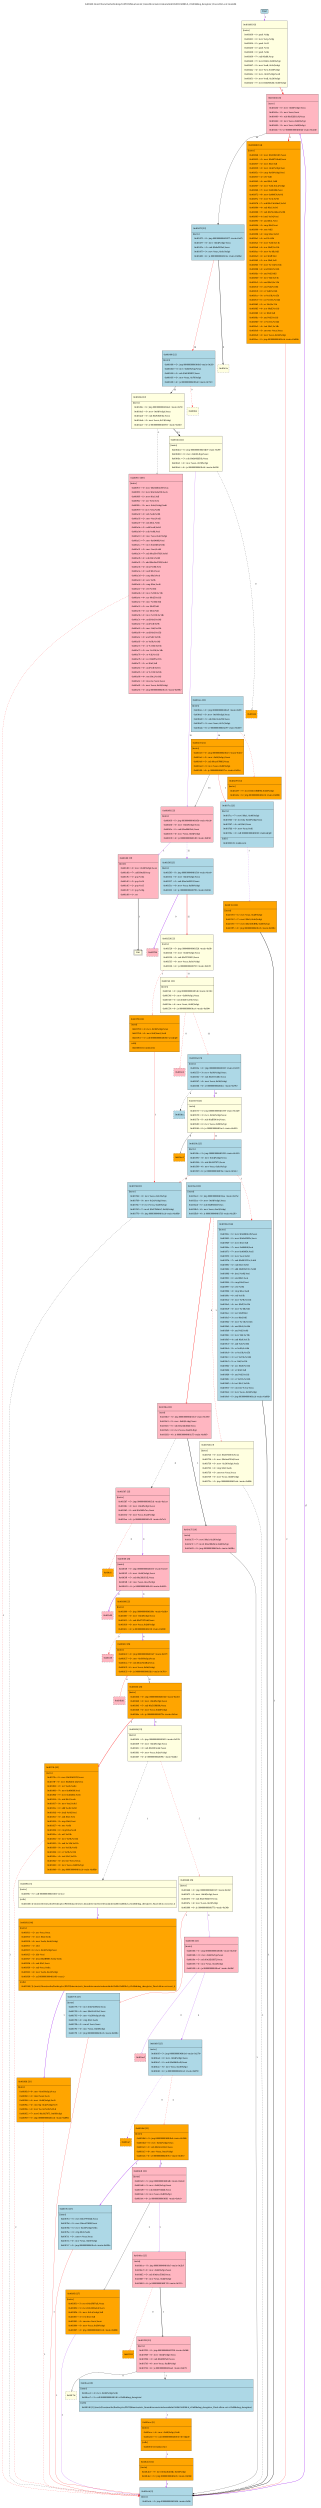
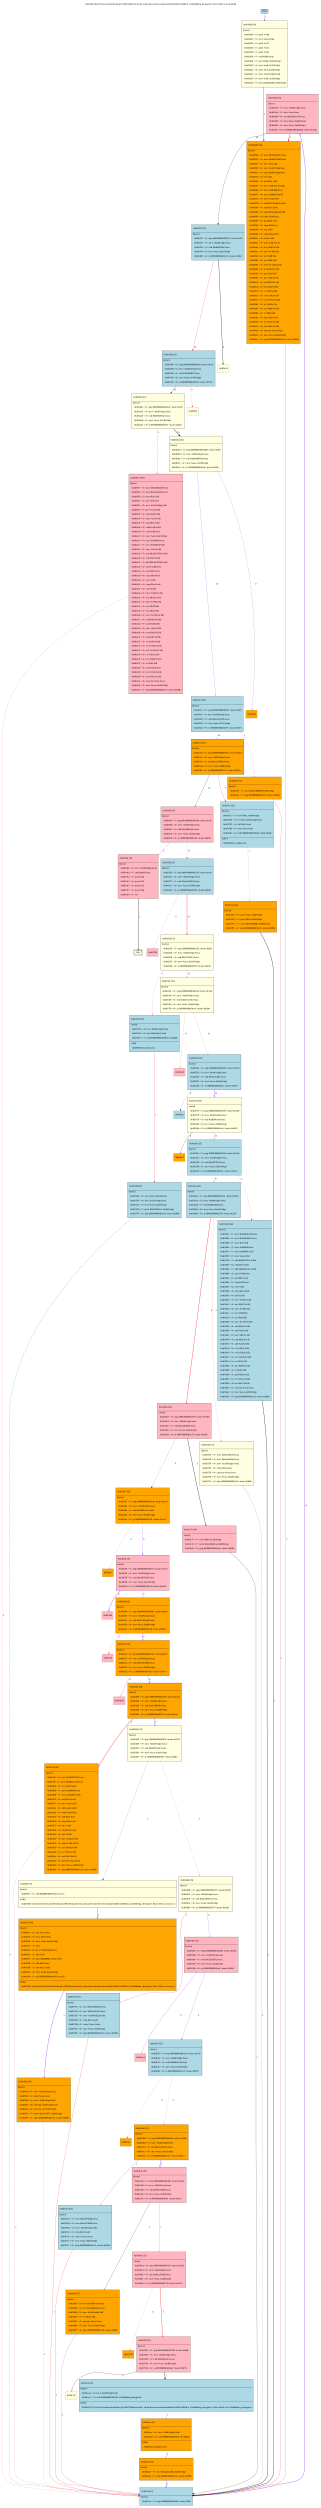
edge "0x401430 [43]" -> "0x40145b [23]": now "0x401430 [43]" -> "0x40184d [164]"
edge "0x4014b4 [22]" -> "0x4014f6 [25]": now "0x4014b4 [22]" -> "0x4014ca [22]"
edge "0x40150f [25]" -> "0x401796": style bold -> dashed
node "0x401759 [13]": fillcolor orange -> lightblue
edge "0x40158c [25]" -> "0x401766 [21]": now "0x40158c [25]" -> "0x4015a5 [25]"
node "0x4015d7 [25]": fillcolor lightpink -> orange
edge "0x401a97 [12]" -> "0x401ccb [5]": added, label "1"
edge "0x401bb1" -> "0x401622 [25]": reversed
edge "0x4016b8 [25]" -> "0x4017b1 [27]": style bold -> solid
edge "0x4016ea [25]" -> "0x401703 [25]": color black -> red
edge "0x401703 [25]" -> "0x401aa3 [9]": style dashed -> bold
